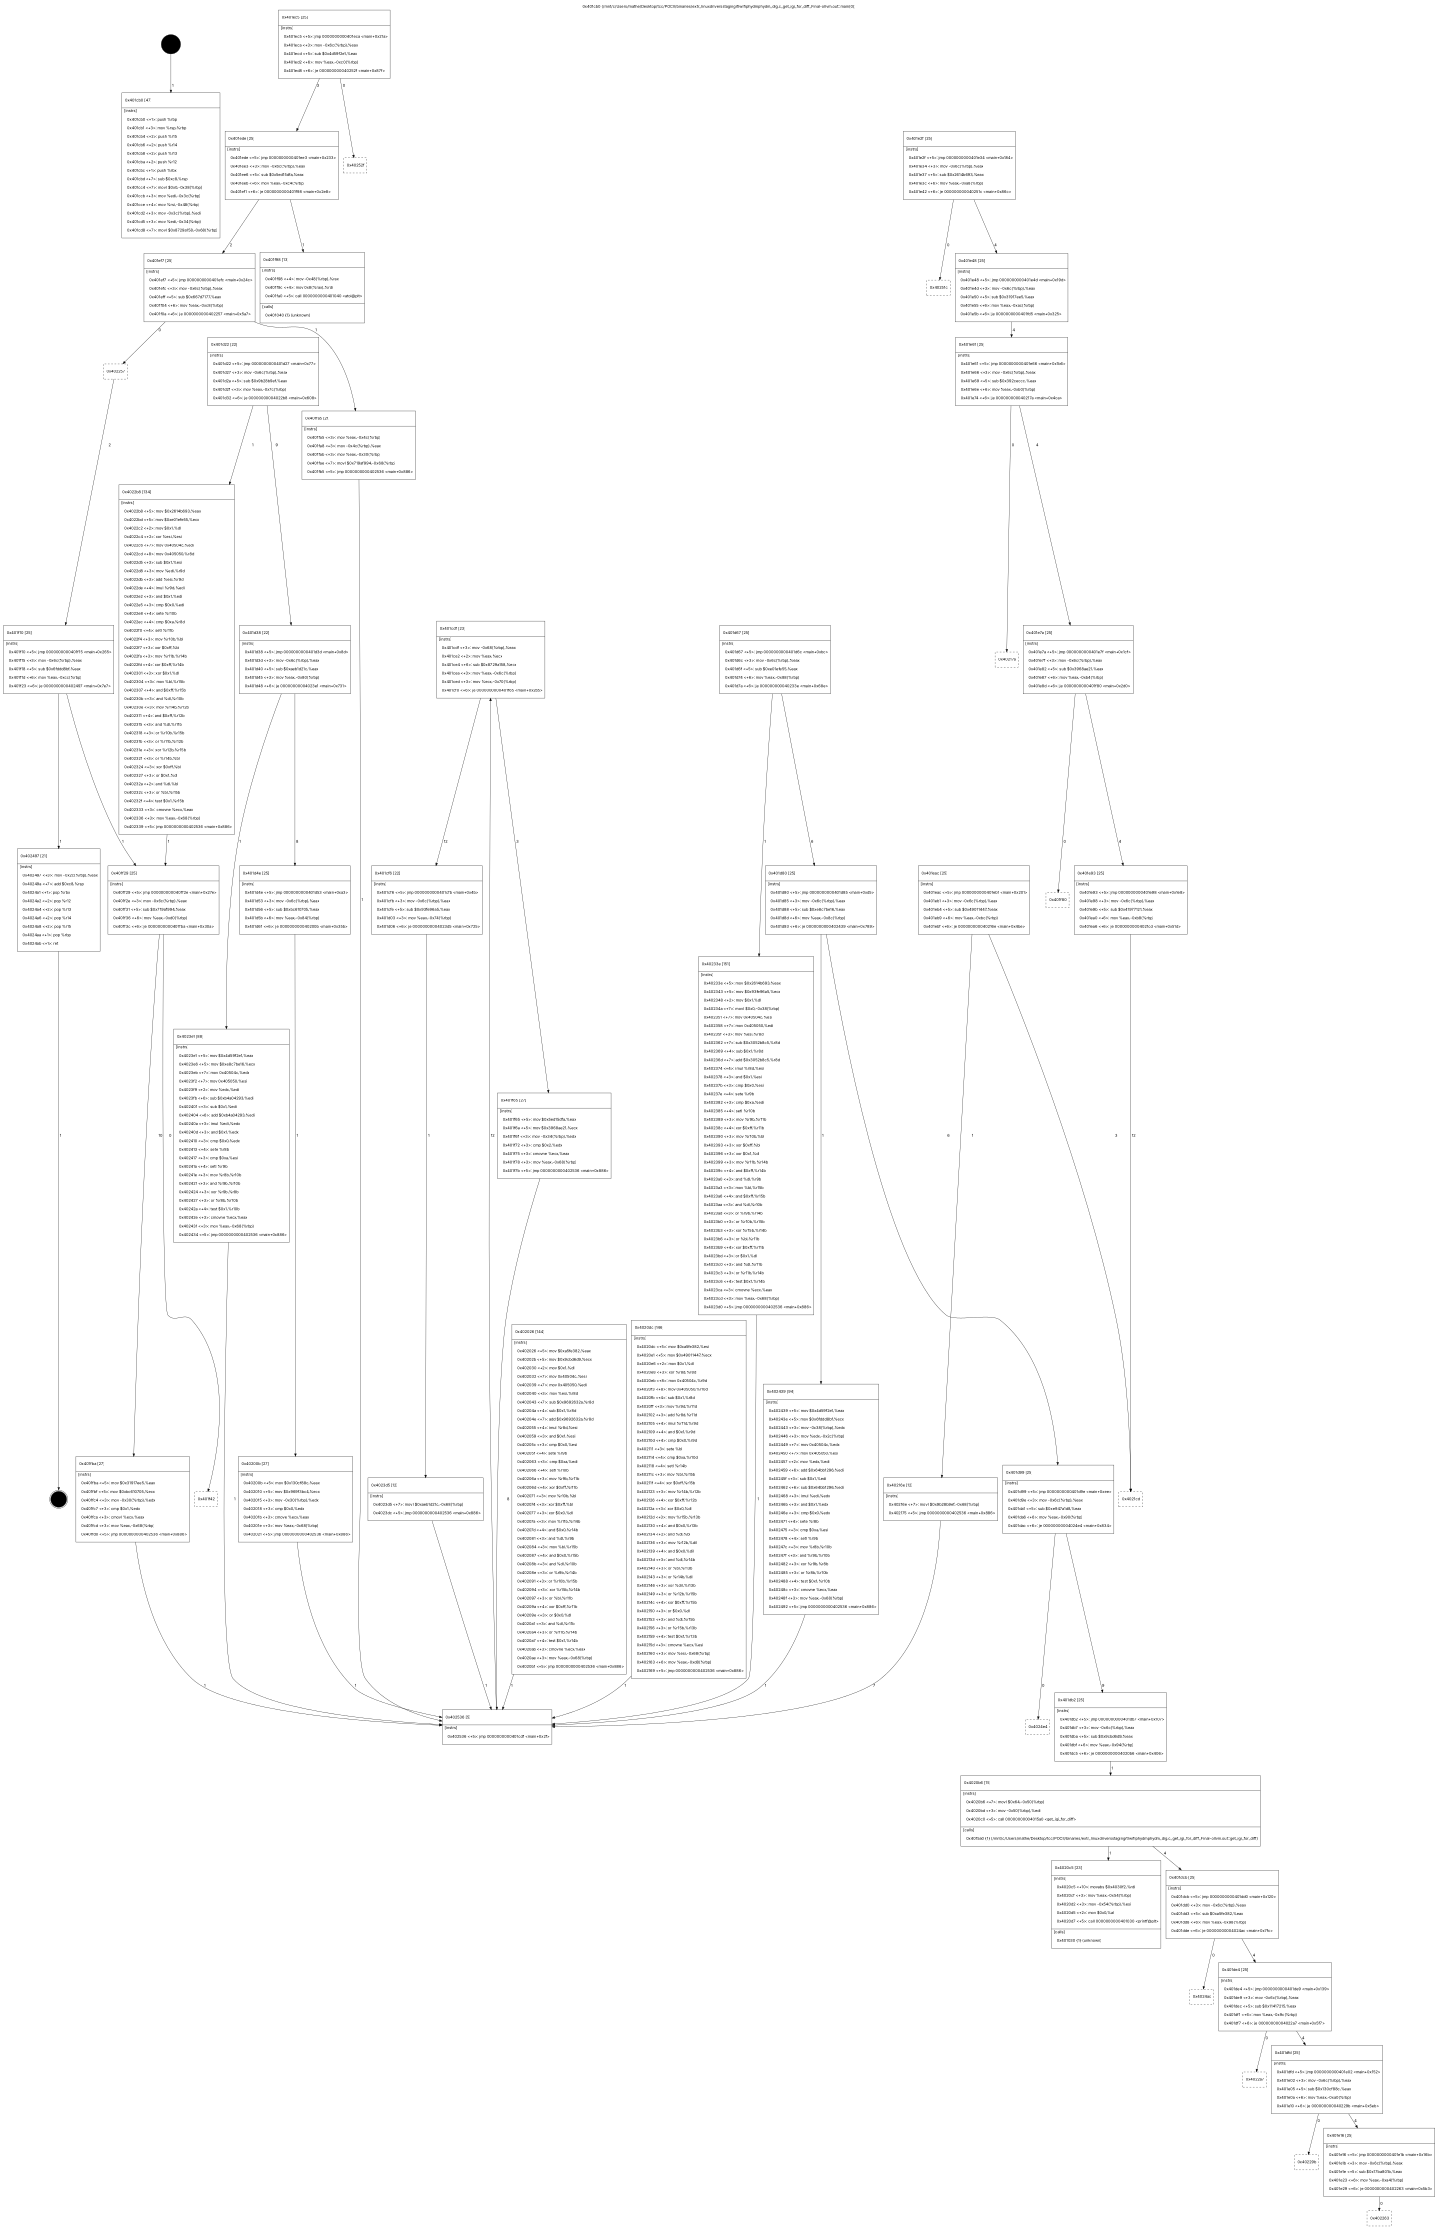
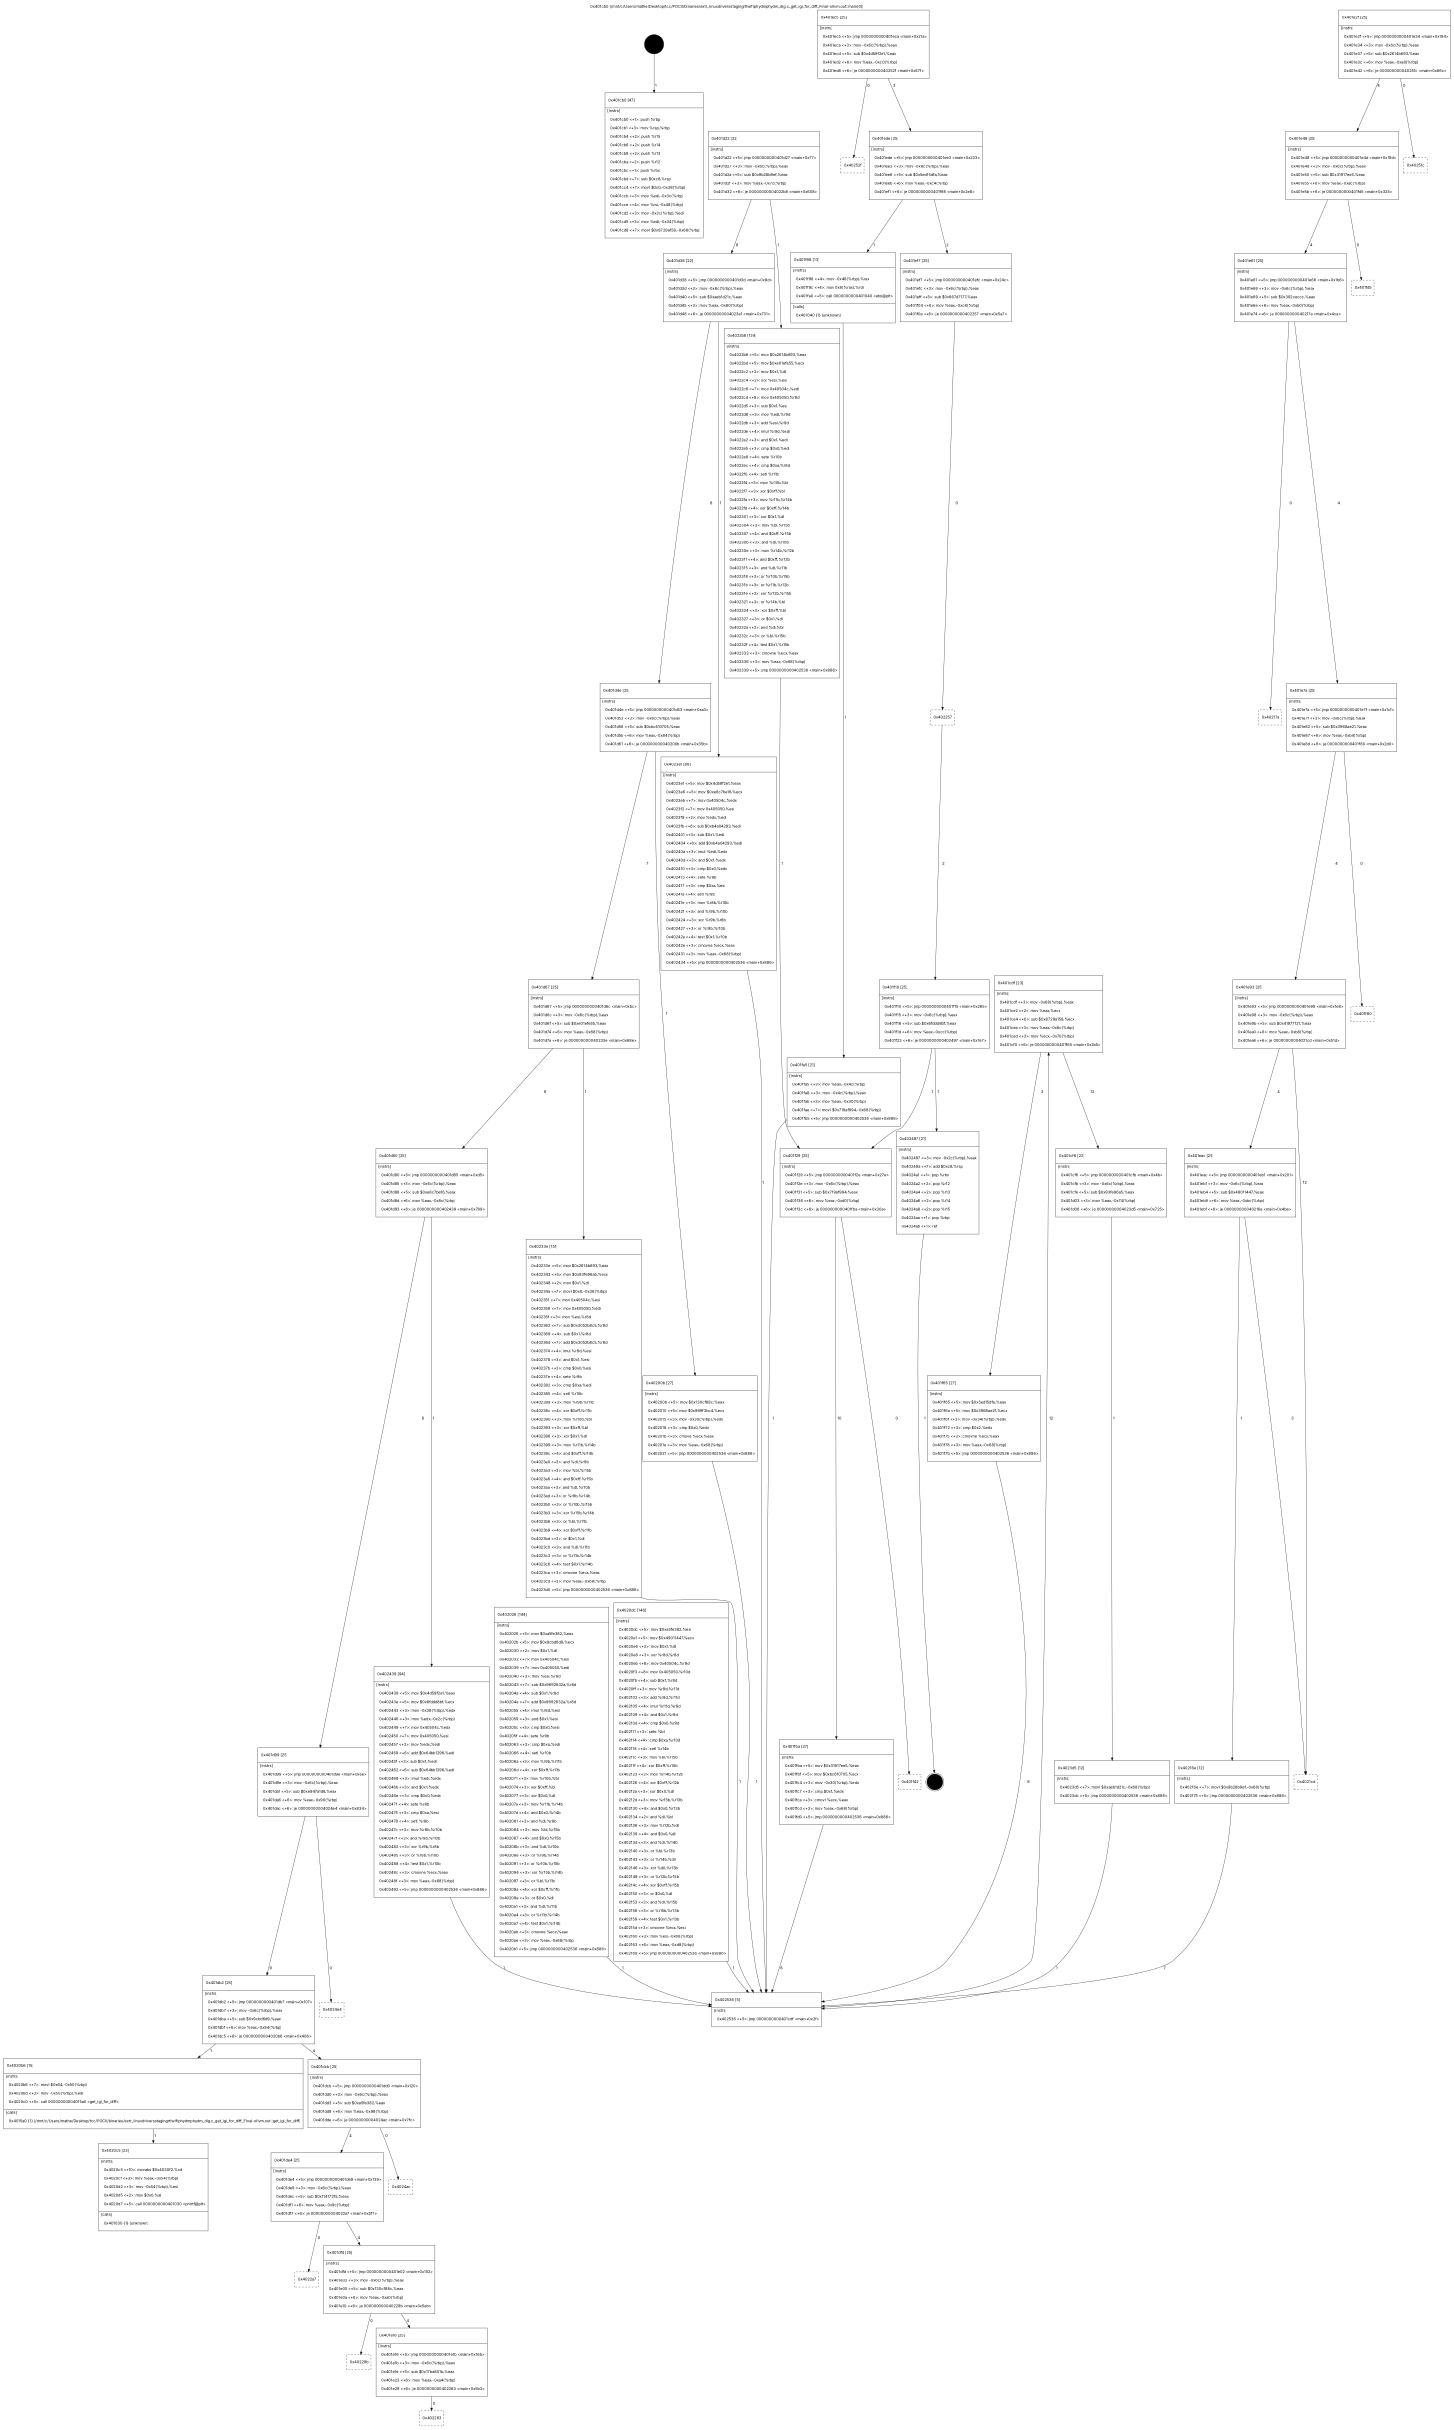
node "0x401fd5": added
edge "0x401ef7 [25]" -> "0x401fa5 [21]": now "0x401f98 [13]" -> "0x401fa5 [21]"
edge "0x401d4e [25]" -> "0x401d67 [25]": added, label "7"
edge "0x401e93 [25]" -> "0x401eac [25]": added, label "4"
edge "0x401fba [27]" -> "0x402536 [5]": label " 1" -> " 6"
edge "0x4020b6 [15]" -> "0x401dcb [25]": now "0x401db2 [25]" -> "0x401dcb [25]"
